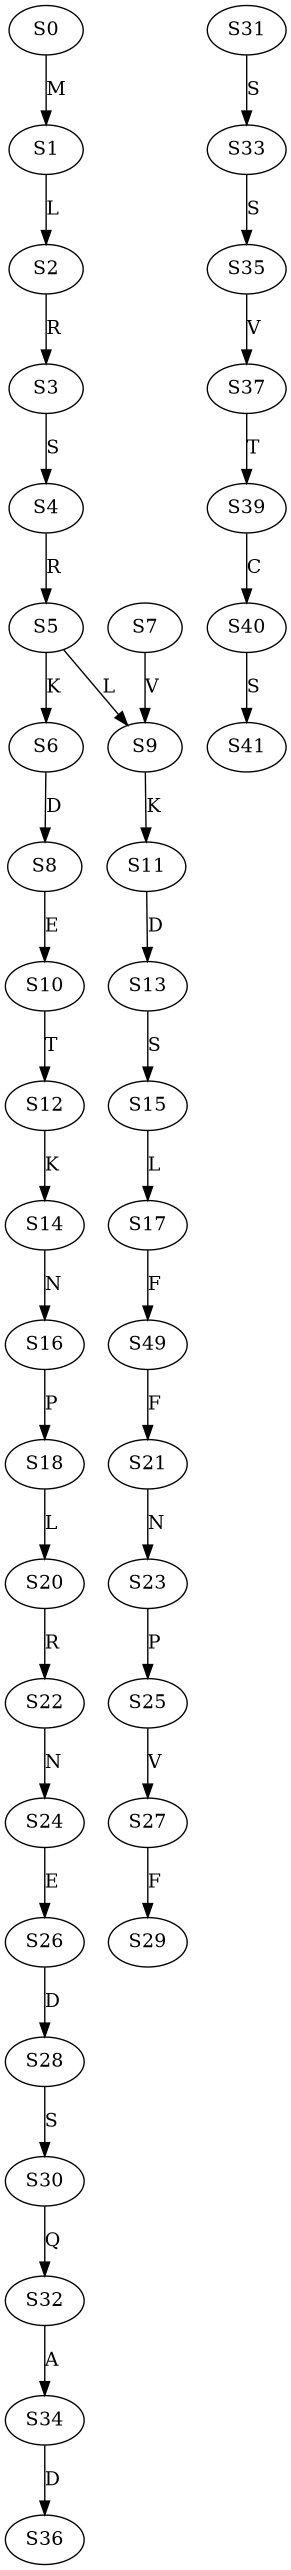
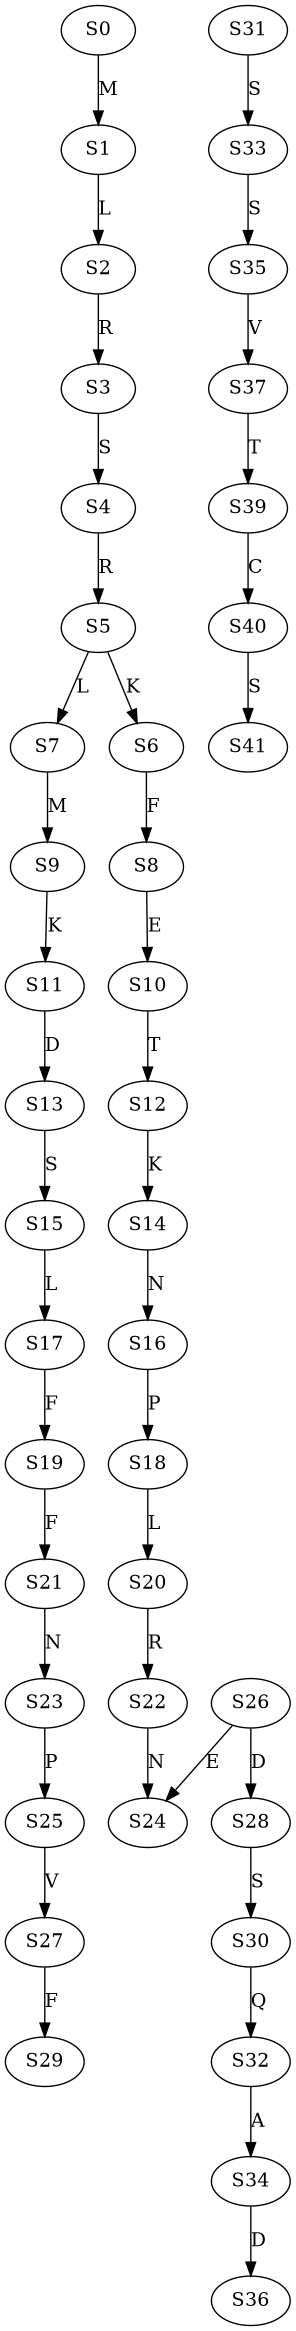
edge "S5" -> "S9": now "S5" -> "S7"
edge "S7" -> "S9": label "V" -> "M"
edge "S6" -> "S8": label "D" -> "F"
node "S49": label "S49" -> "S19"
edge "S24" -> "S26": reversed
